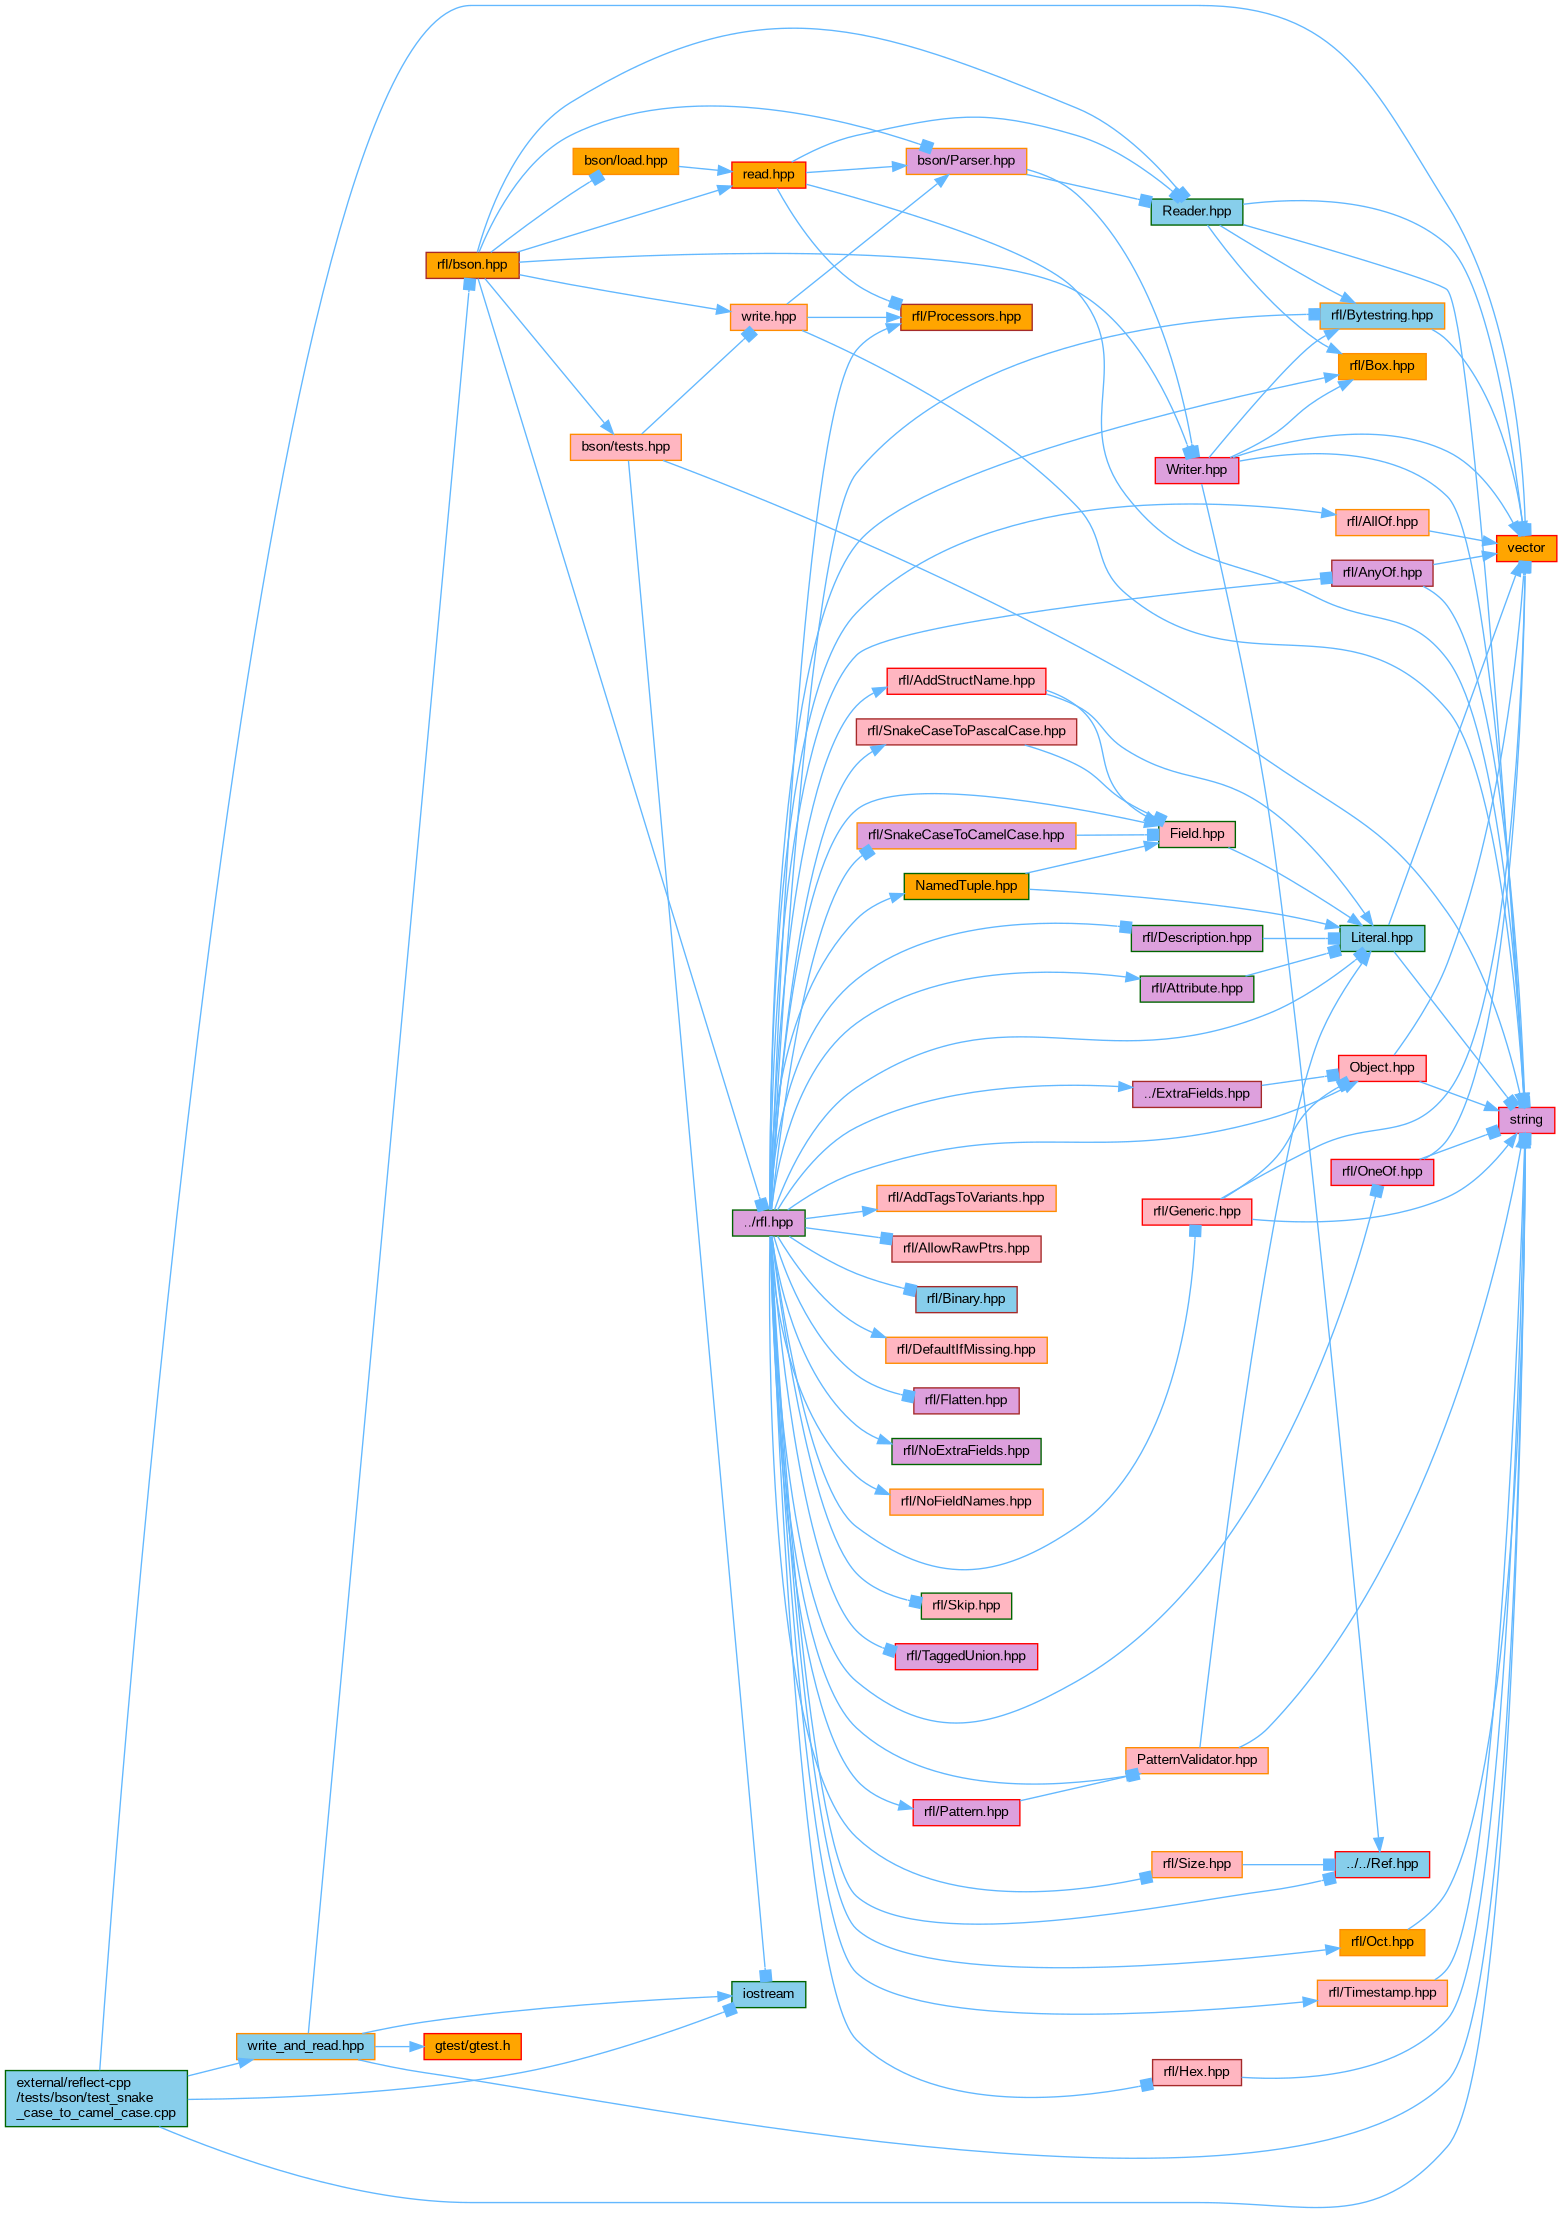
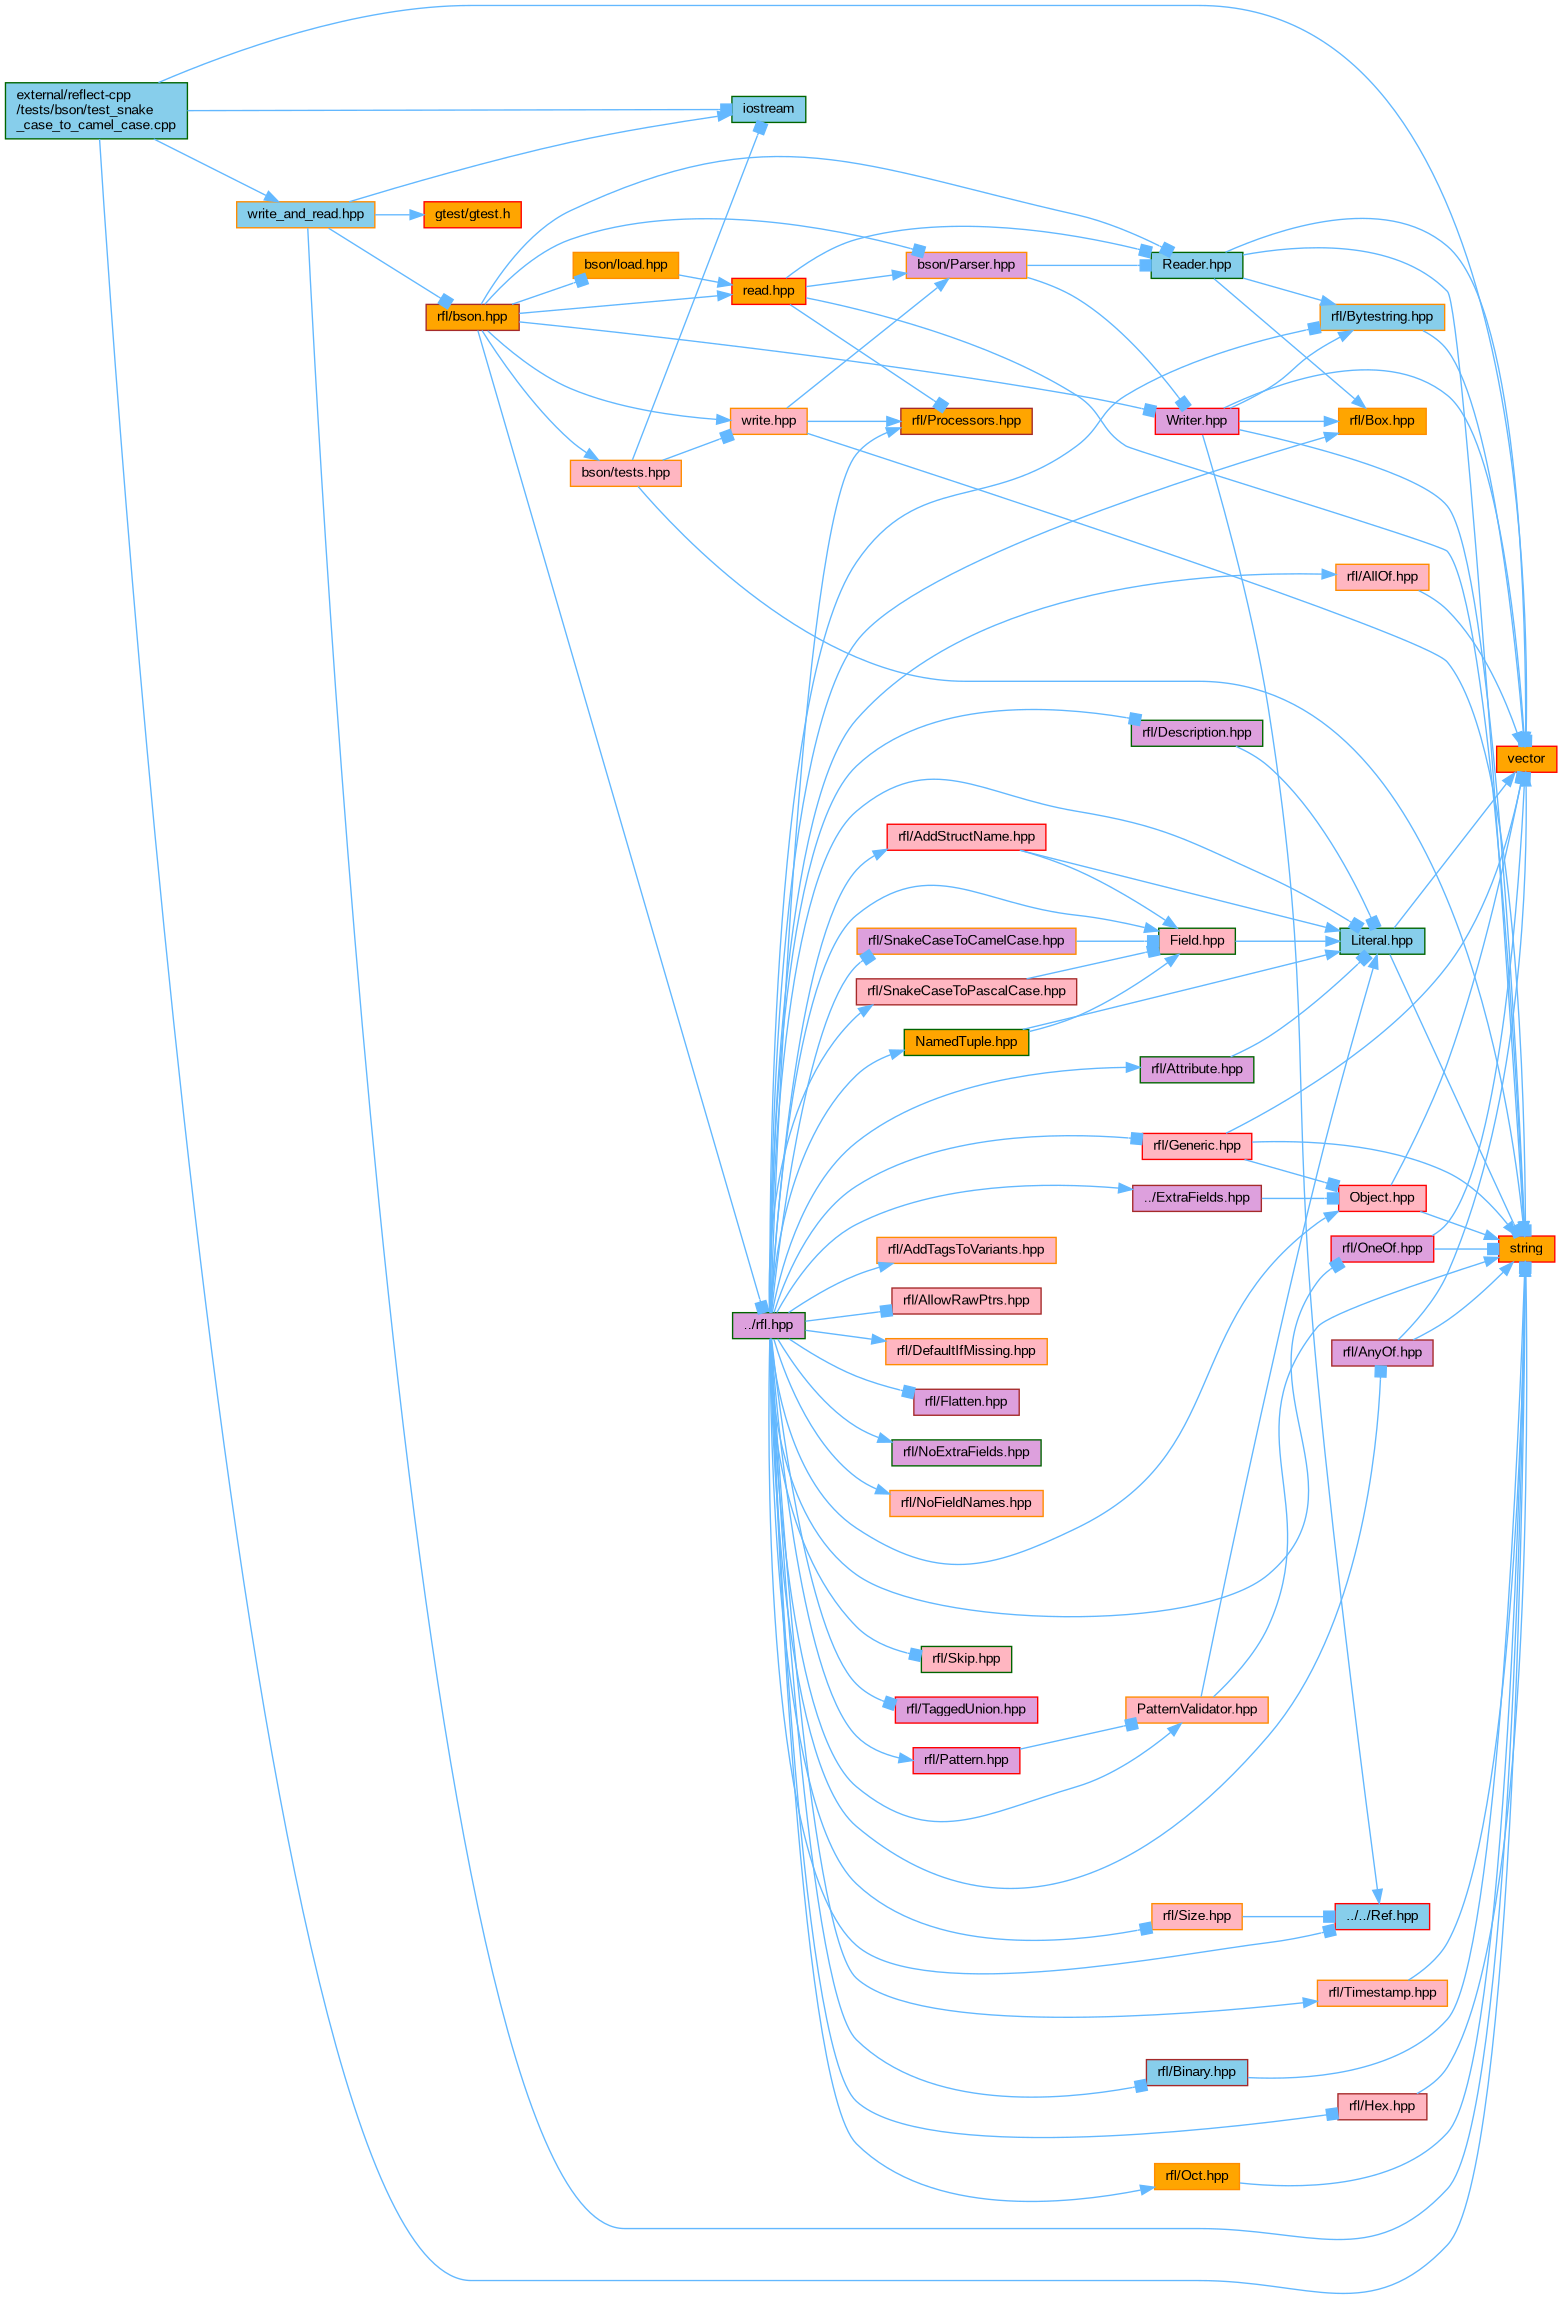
node "string": fillcolor plum -> orange
edge "rfl/Binary.hpp" -> "string": added
